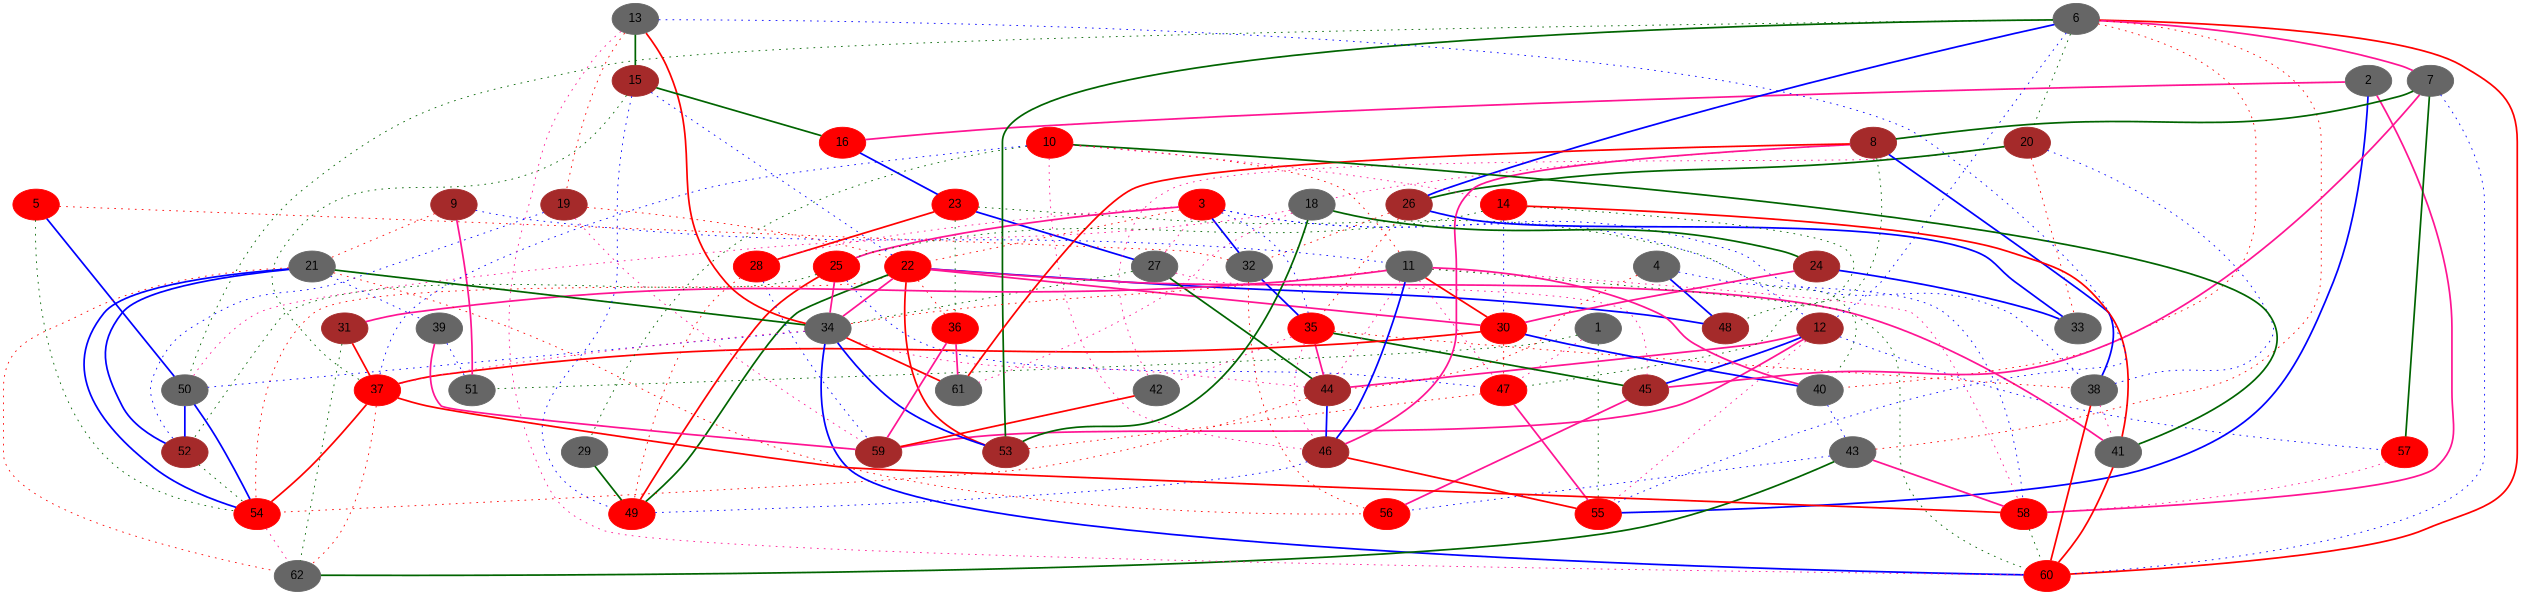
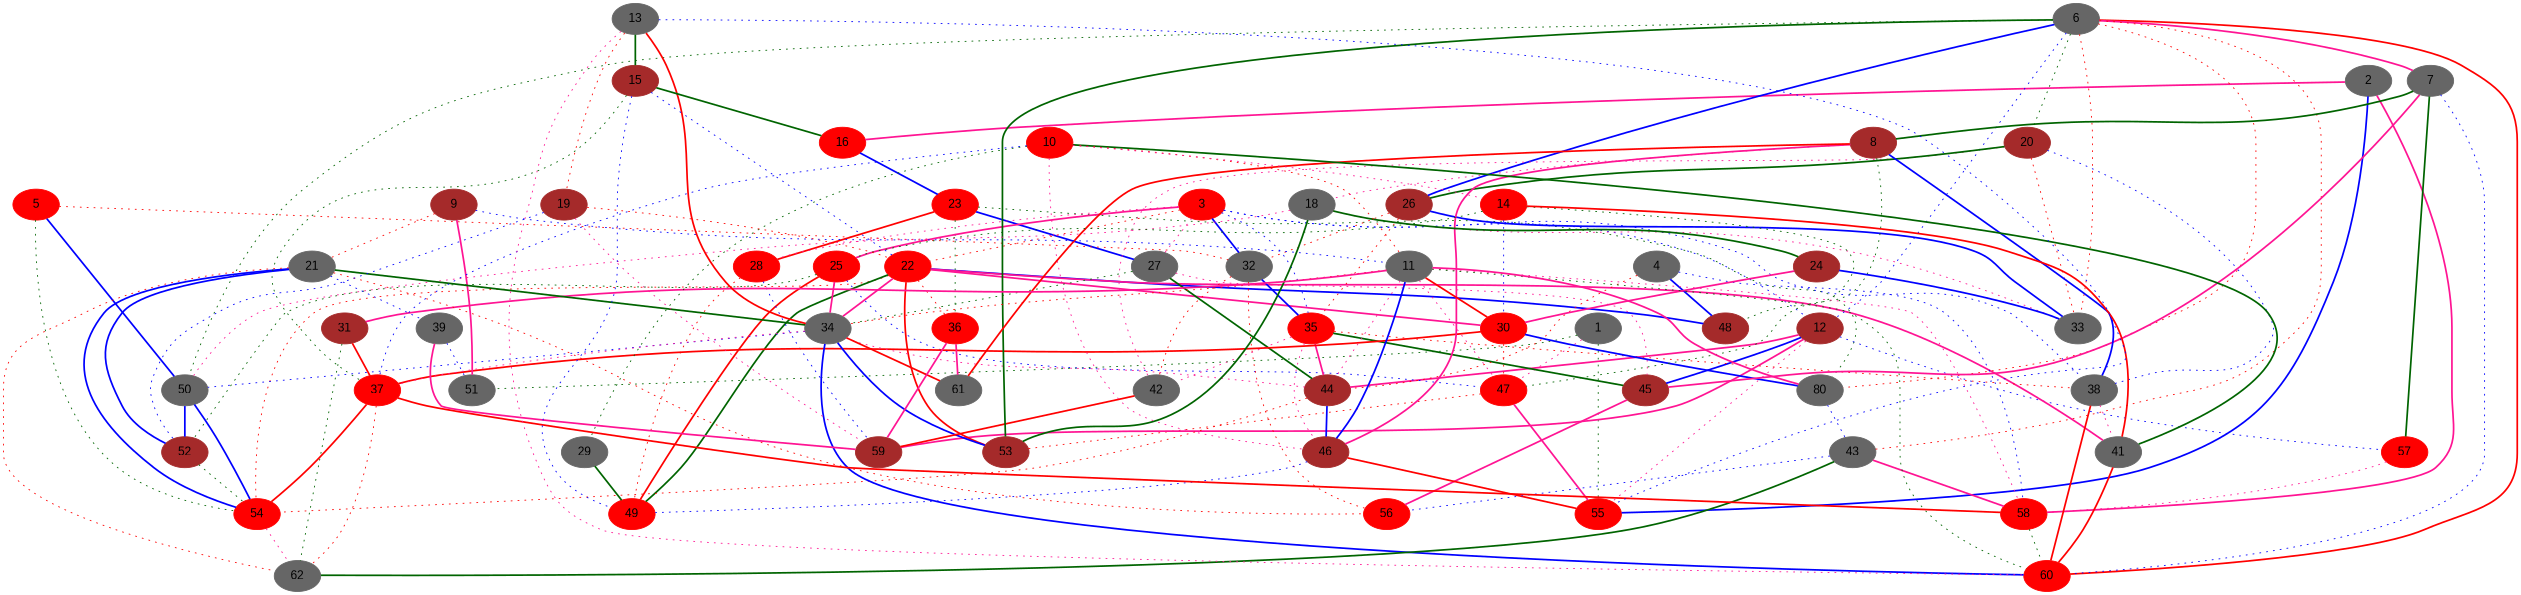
edge "6" -- "33": added
edge "18" -- "61": now "18" -- "33"
edge "32" -- "42": added
node "40": label "40" -> "80"
